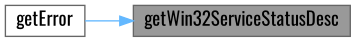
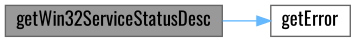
edge "getError" -> "getWin32ServiceStatusDesc": reversed
